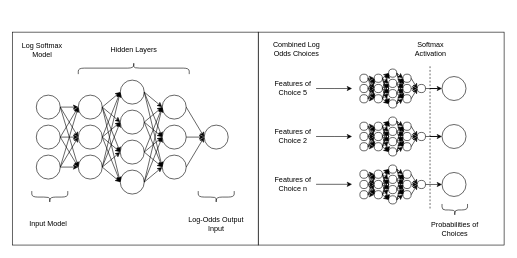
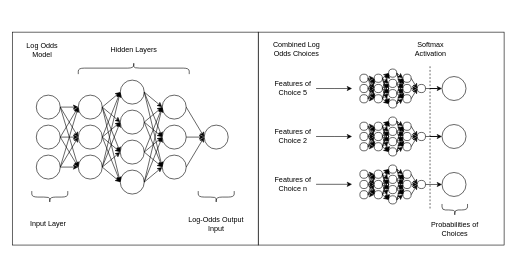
node "Log Softmax Model": label "Log Softmax Model" -> "Log Odds Model"
node "Input Model": label "Input Model" -> "Input Layer"
